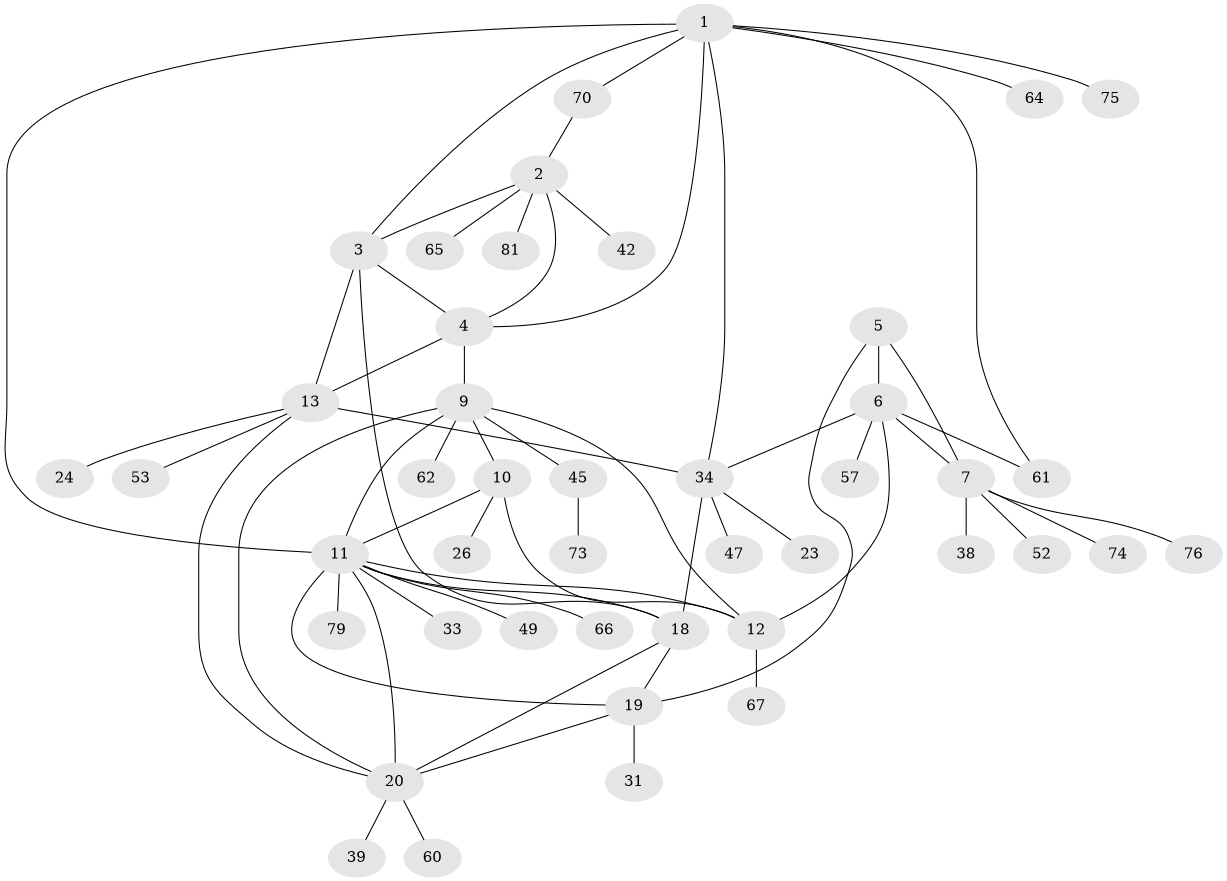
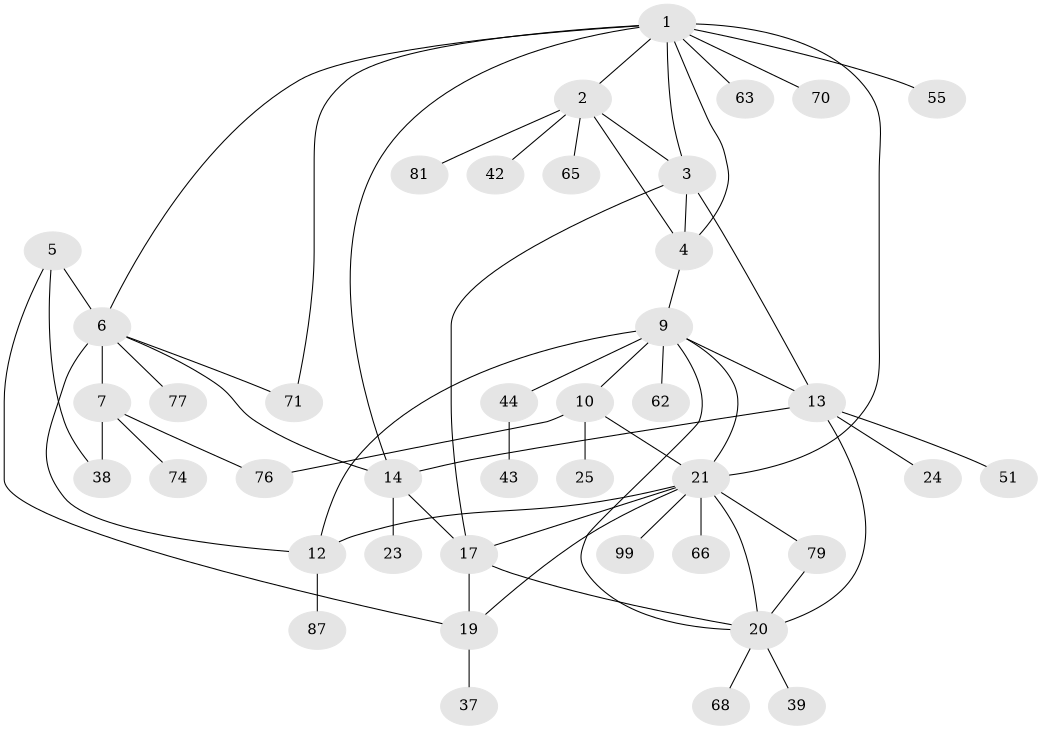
edge "1" -- "6": added
node "64": label "64" -> "63"
node "75": label "75" -> "55"
edge "70" -- "2": now "1" -- "2"
edge "4" -- "13": now "9" -- "13"
edge "5" -- "7": now "5" -- "38"
node "53": label "53" -> "51"
node "45": label "45" -> "44"
node "34": label "34" -> "14"
node "57": label "57" -> "77"
node "61": label "61" -> "71"
node "11": label "11" -> "21"
node "26": label "26" -> "25"
node "73": label "73" -> "43"
node "47": removed
node "52": removed
edge "10" -- "12": now "10" -- "76"
node "33": removed
node "49": label "49" -> "99"
node "18": label "18" -> "17"
node "67": label "67" -> "87"
edge "19" -- "20": now "79" -- "20"
node "31": label "31" -> "37"
node "60": label "60" -> "68"
